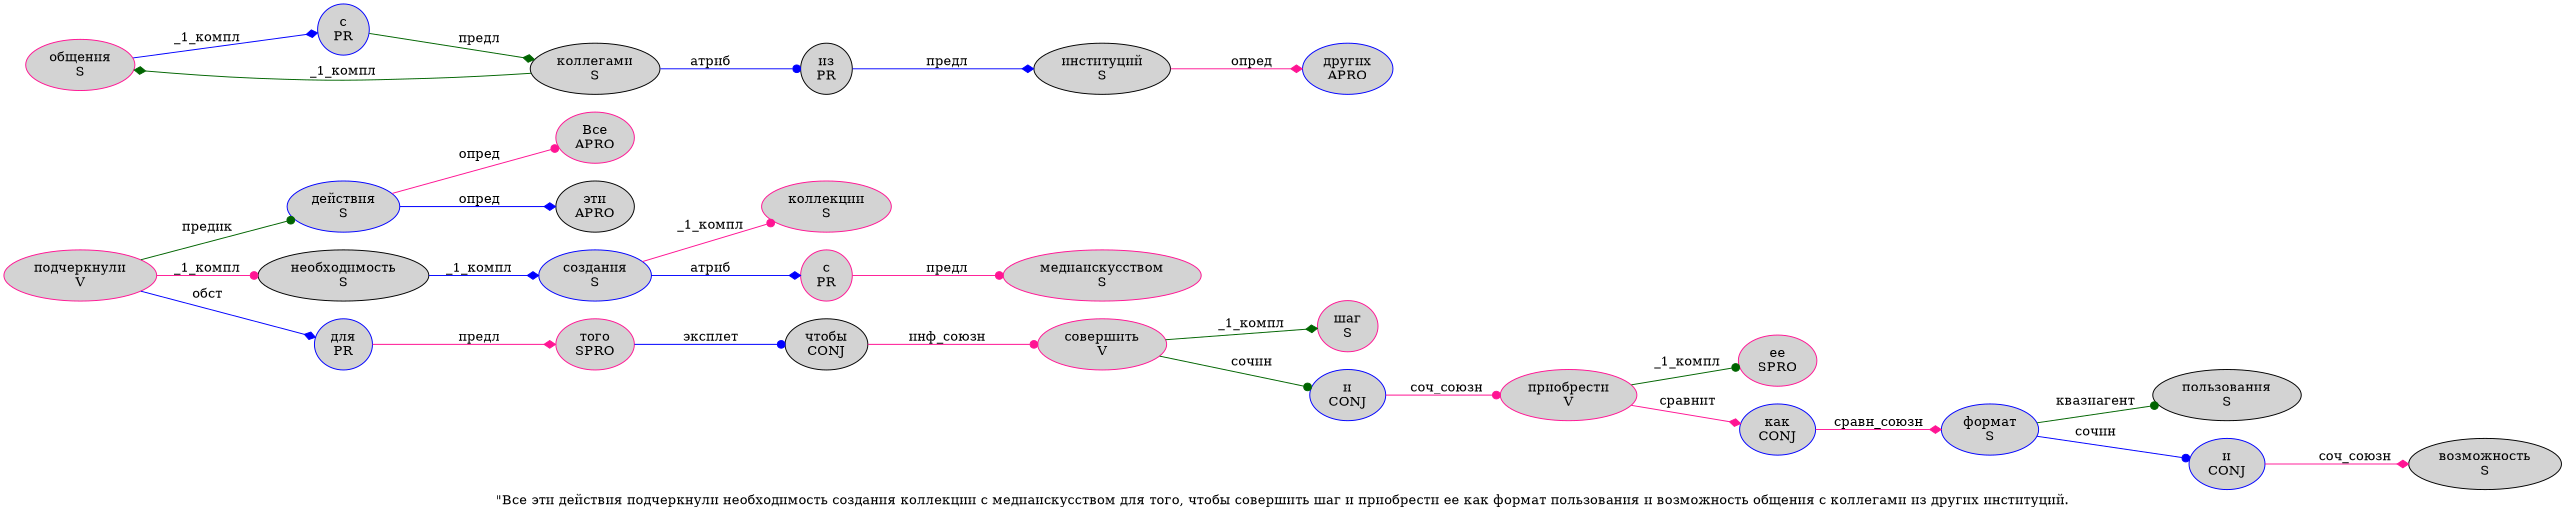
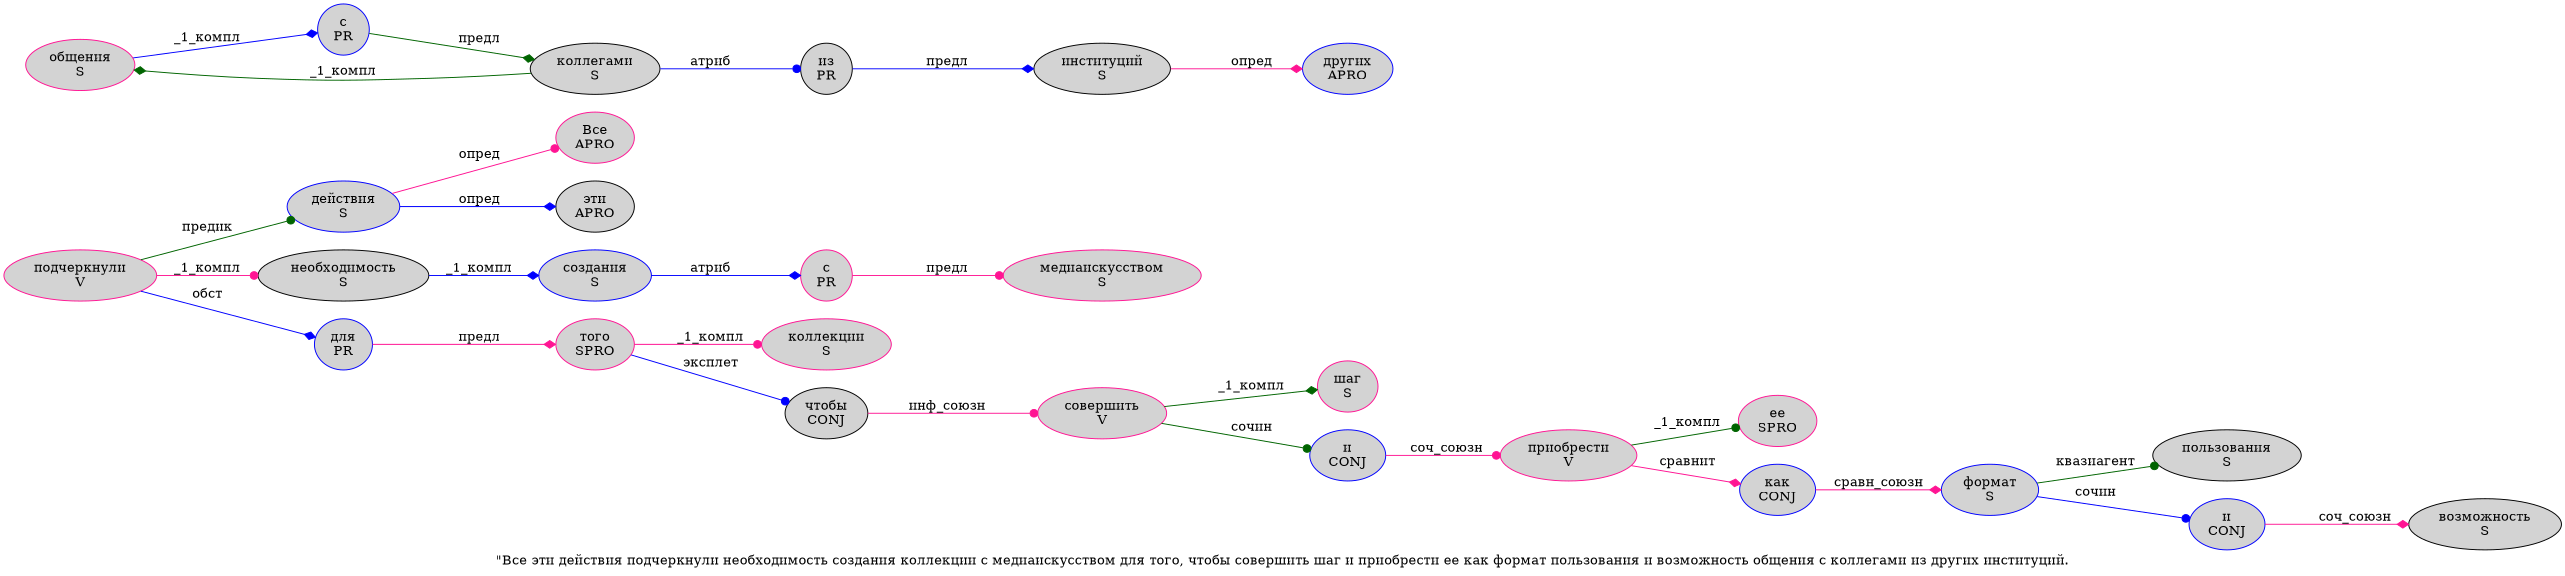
edge "создания S" -> "коллекции S": now "того SPRO" -> "коллекции S"
